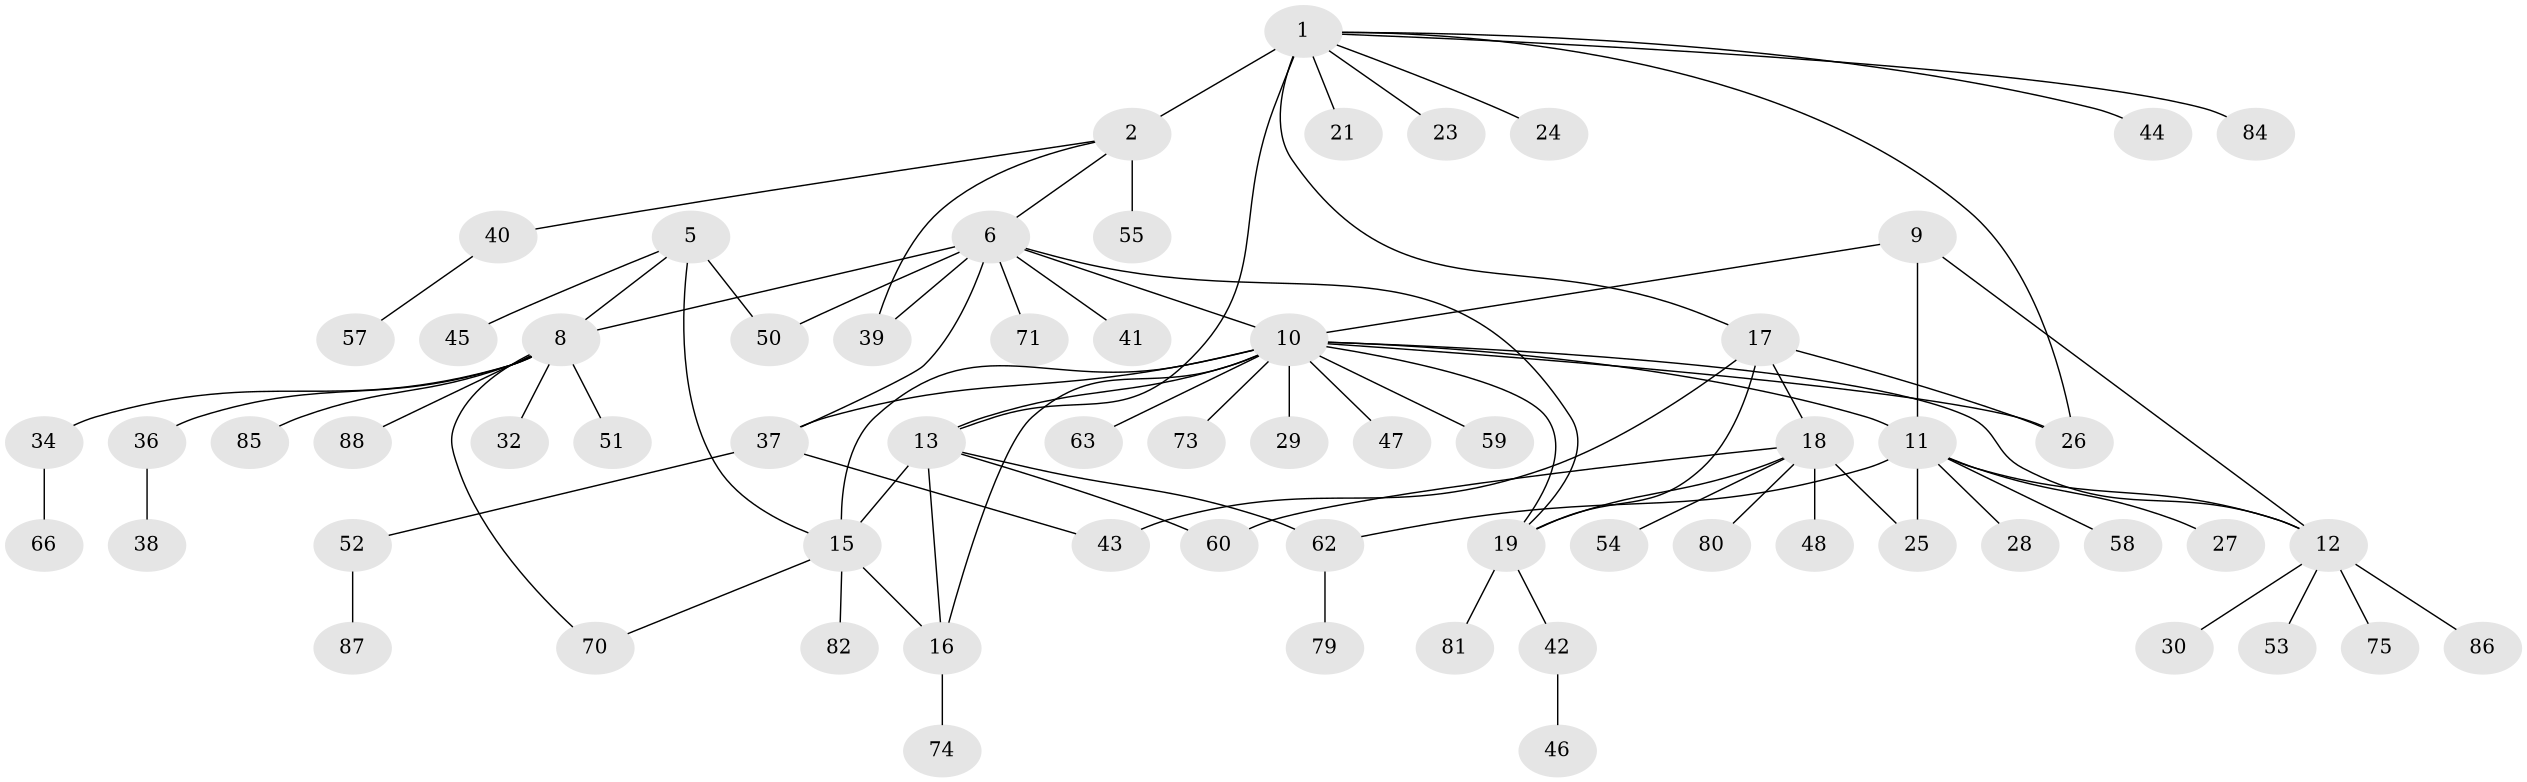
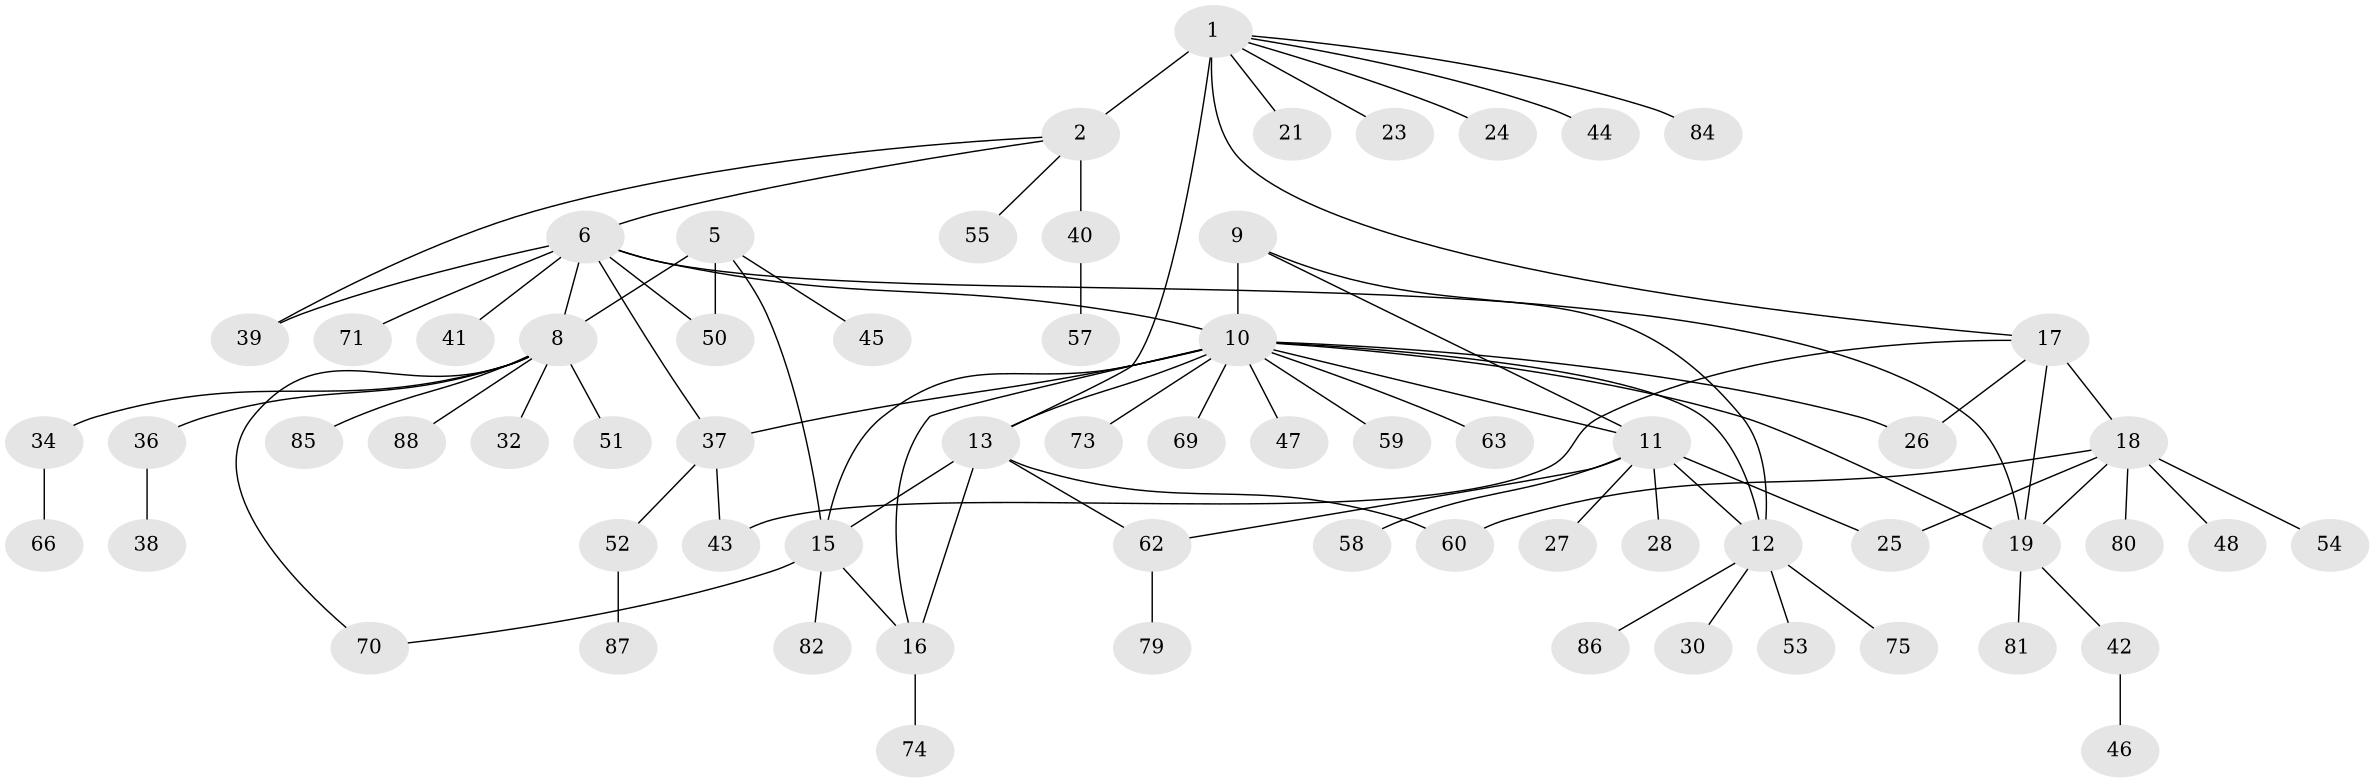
edge "1" -- "26": removed
node "29": label "29" -> "69"
